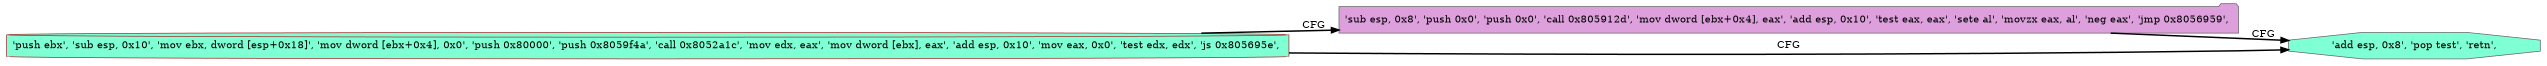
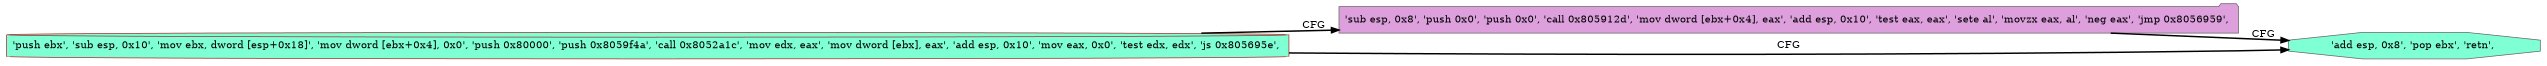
node "'add esp, 0x8', 'pop test', 'retn',": label "'add esp, 0x8', 'pop test', 'retn'," -> "'add esp, 0x8', 'pop ebx', 'retn',"
